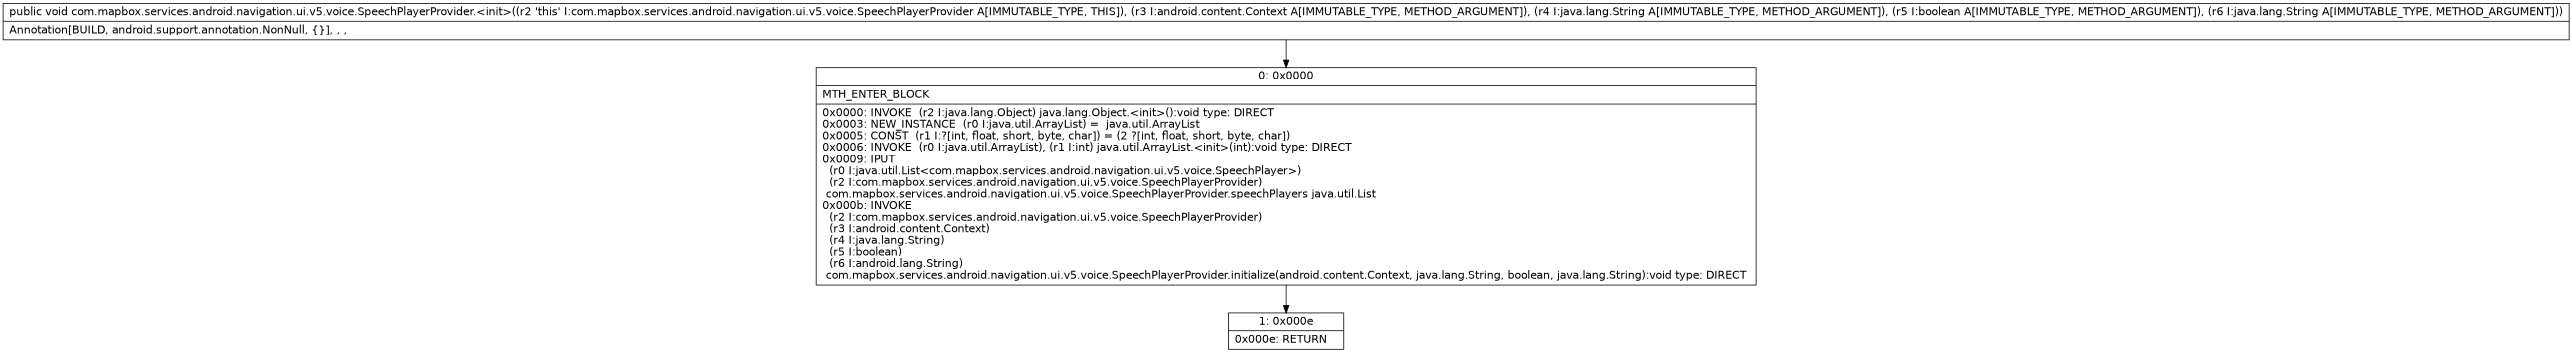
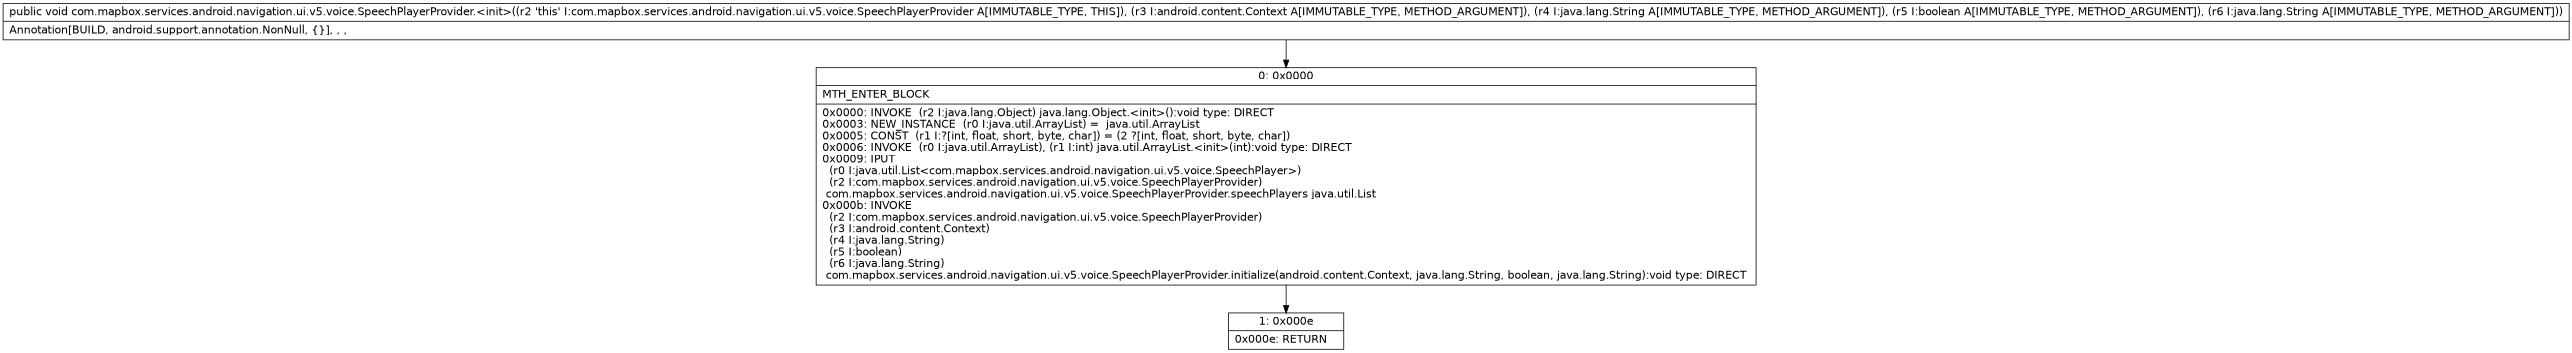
node "0: 0x0000": text "(r6 I:android.lang.String)" -> "(r6 I:java.lang.String)"
